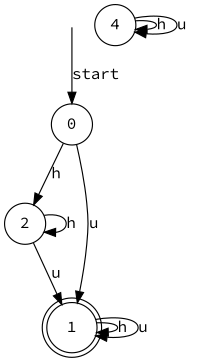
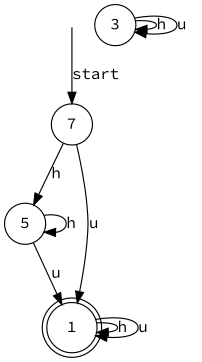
node "4": label "4" -> "3"
node "0": label "0" -> "7"
node "2": label "2" -> "5"
